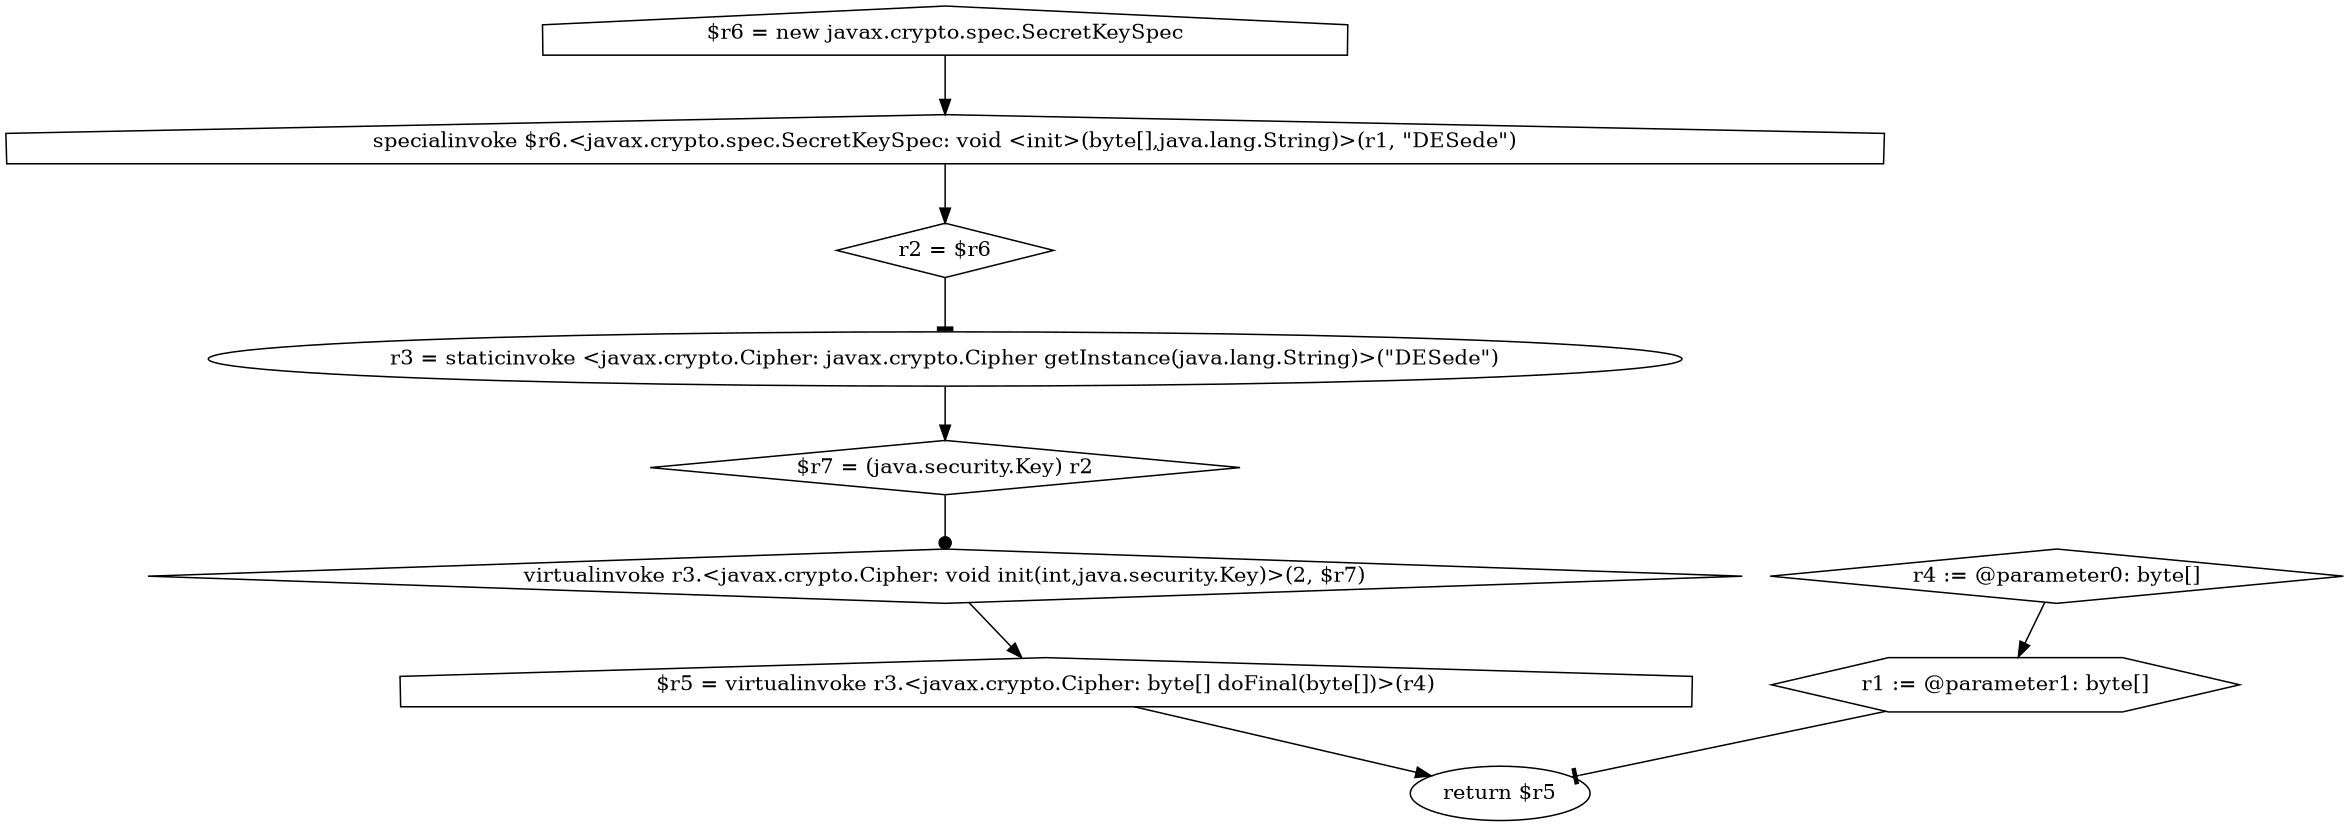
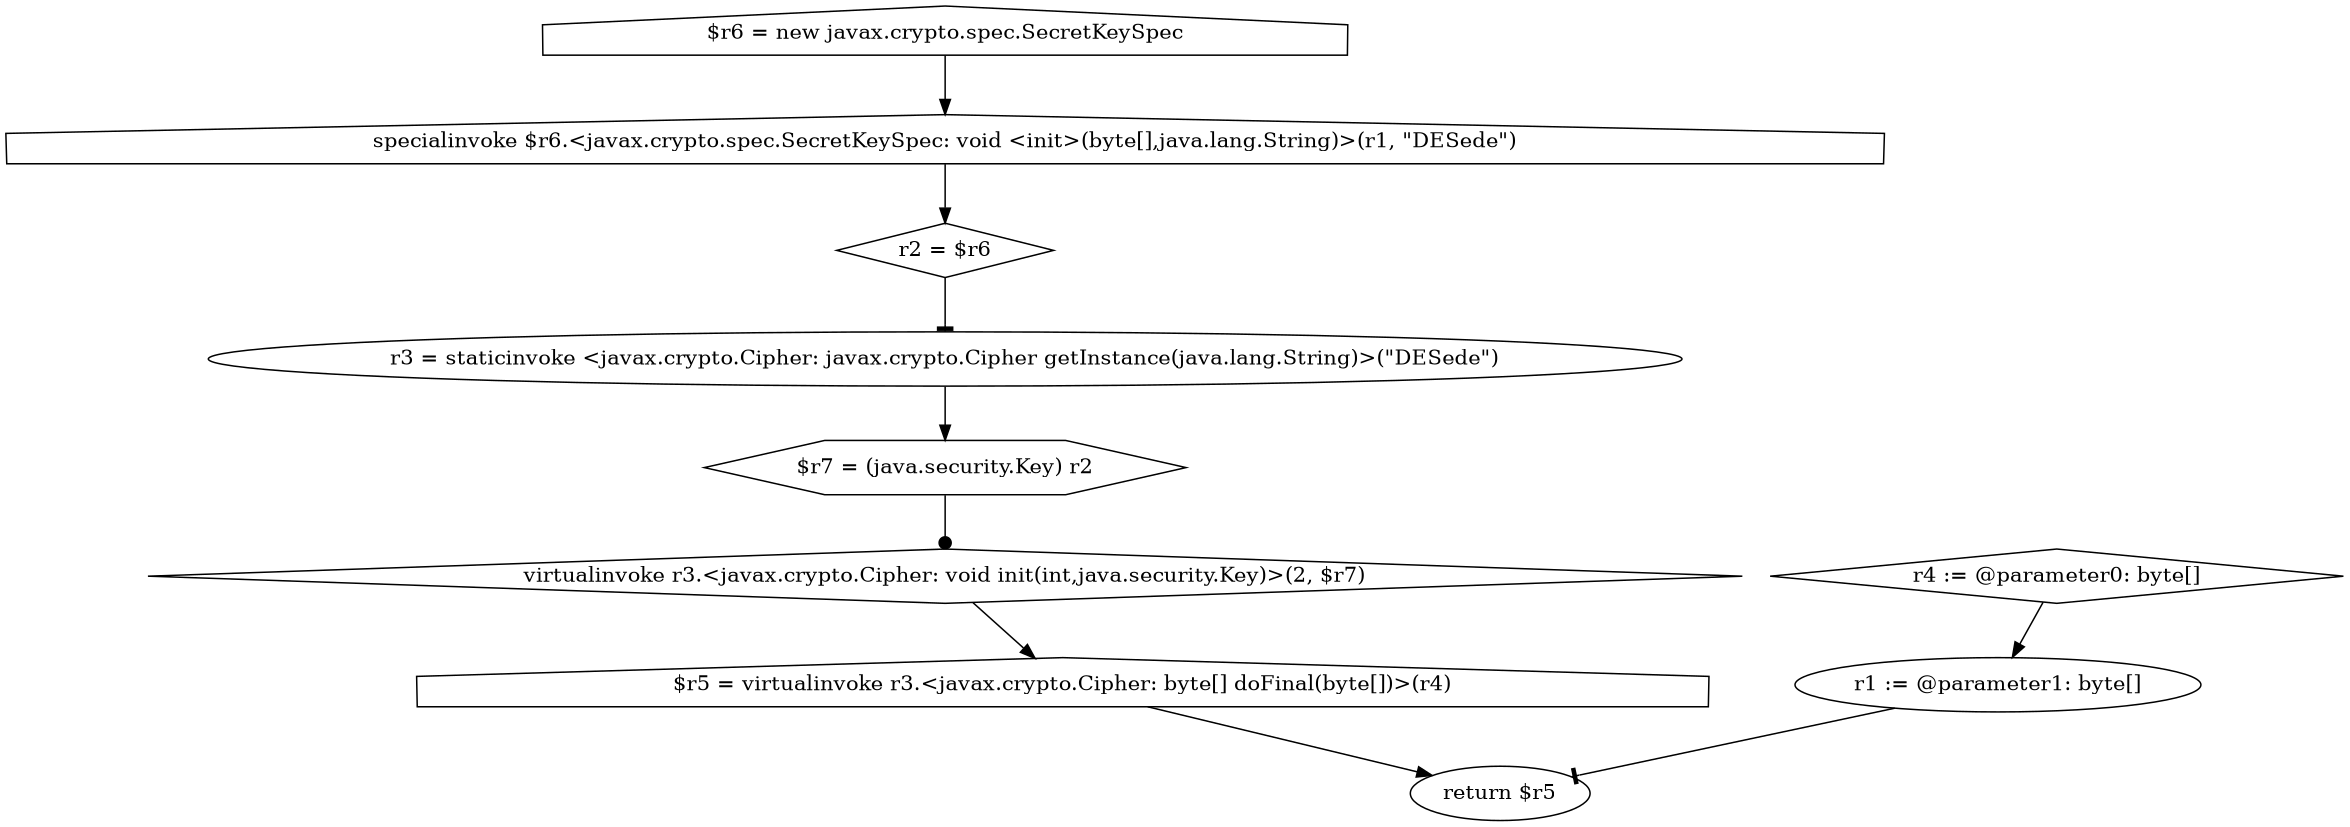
node "$r7 = (java.security.Key) r2": shape diamond -> hexagon
node "r1 := @parameter1: byte[]": shape hexagon -> ellipse
